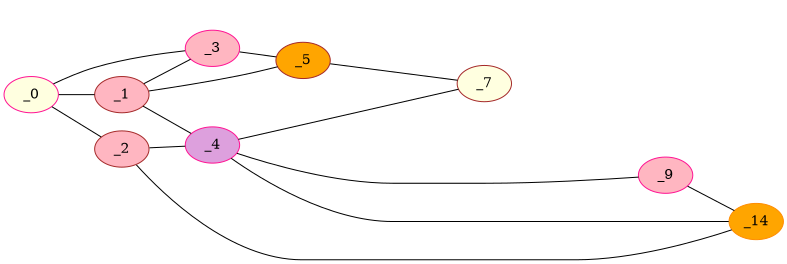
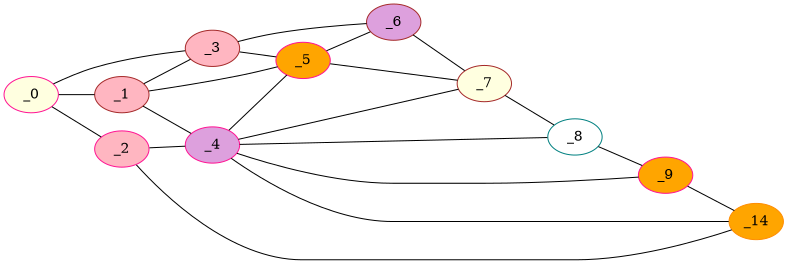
node "_6": added
node "_3": color deeppink -> brown
node "_5": color brown -> deeppink
edge "_5" -- "_4": added
node "_8": added
node "_2": color brown -> deeppink
node "_9": fillcolor lightpink -> orange
